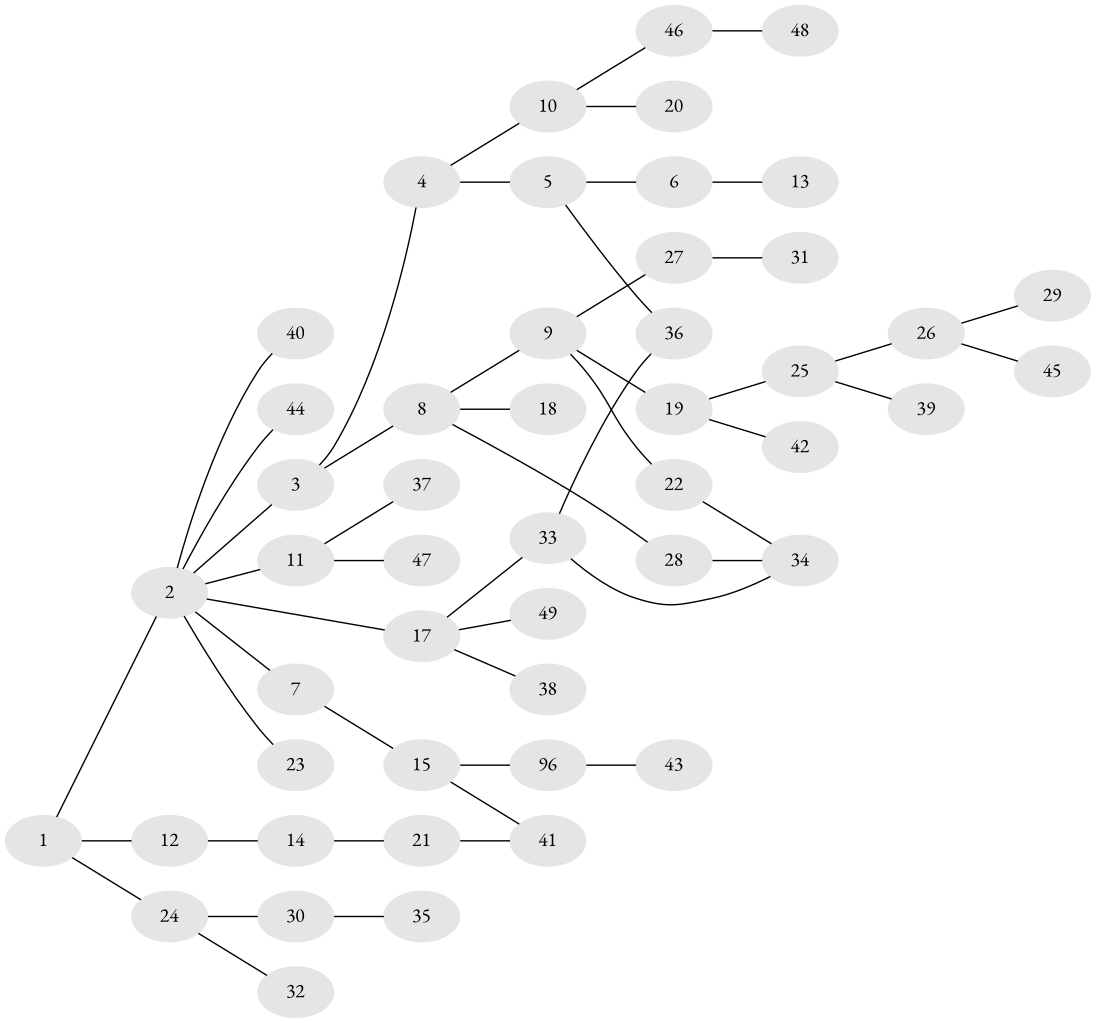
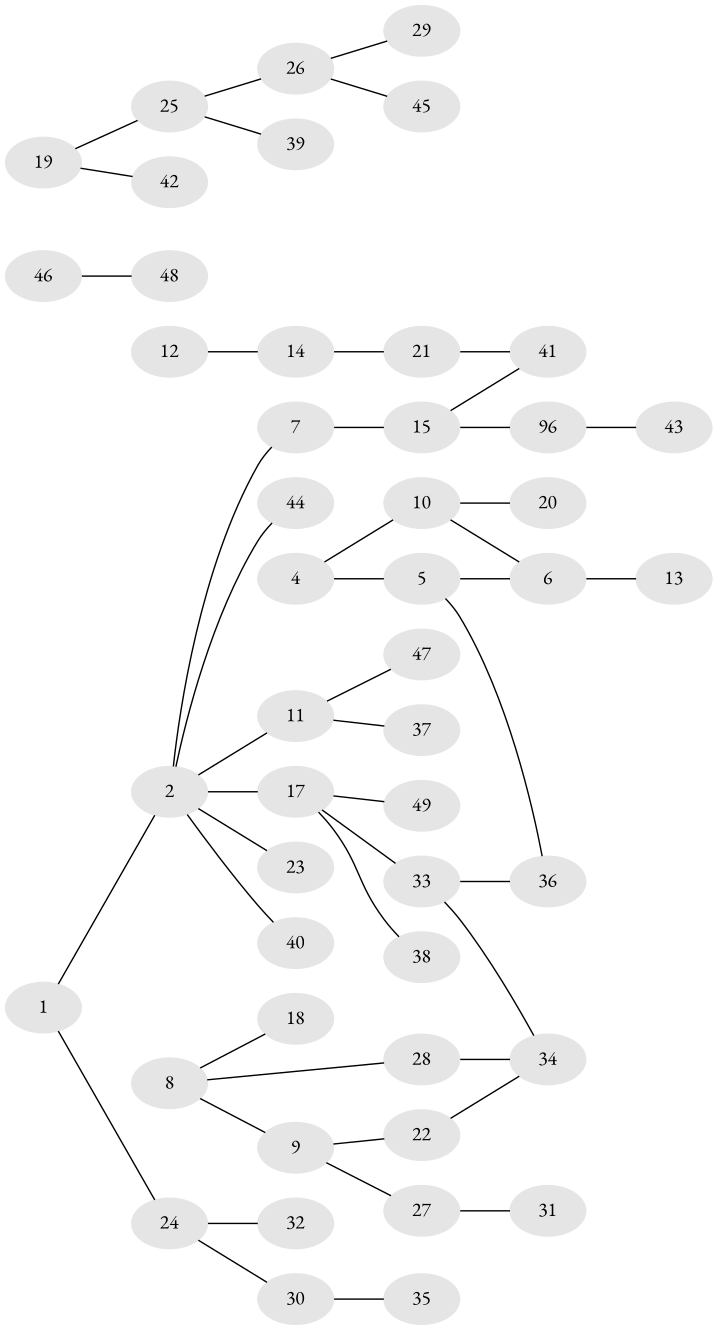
edge "46" -- "10": now "6" -- "10"
edge "9" -- "19": removed
node "3": removed
edge "1" -- "12": removed
